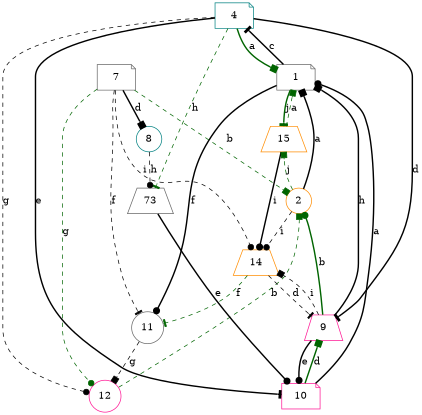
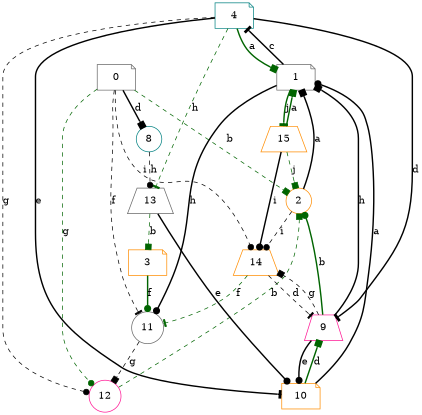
node "7": label "7" -> "0"
edge "15" -> "1": style dashed -> bold
edge "2" -> "15": reversed
node "73": label "73" -> "13"
edge "1" -> "11": label "f" -> "h"
node "3": added
edge "9" -> "14": label "i" -> "g"
node "10": color deeppink -> darkorange
